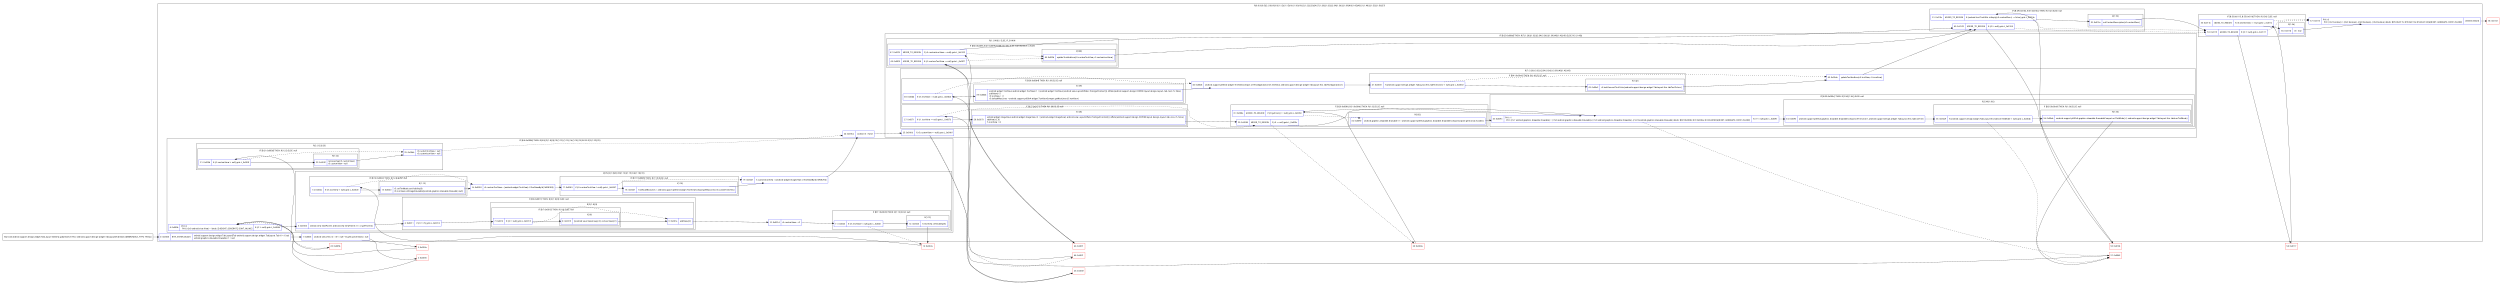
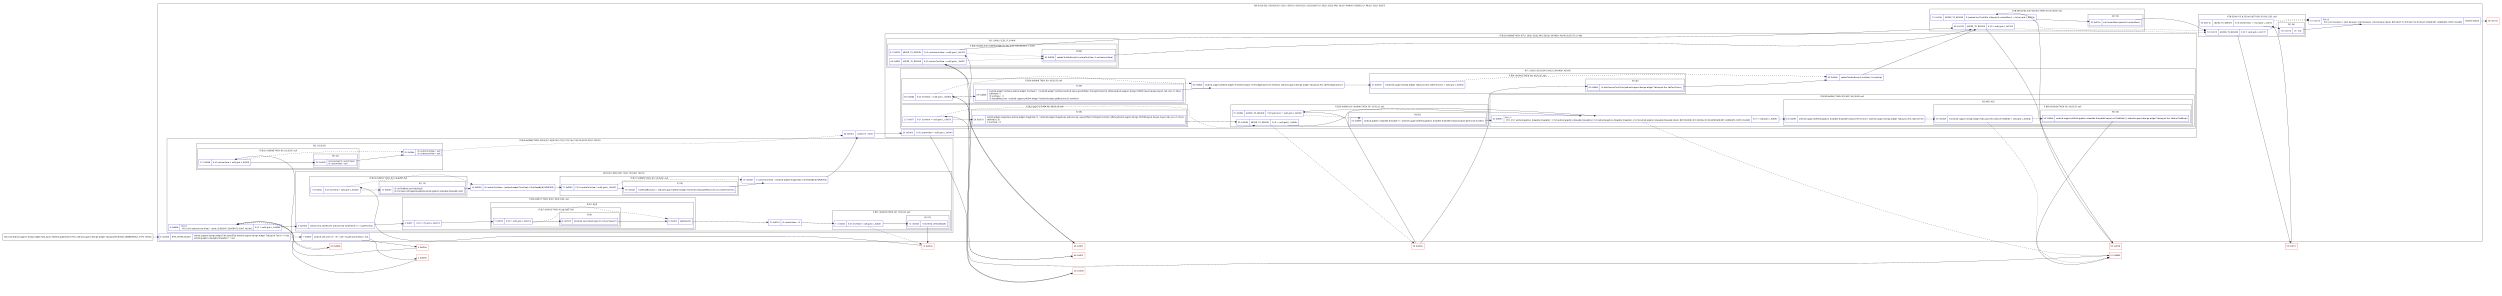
edge "41: 0x00e0" -> "42: 0x00e2": now "30: 0x008a" -> "42: 0x00e2"
edge "25: 0x006d" -> "44: 0x00f3": now "38: 0x00b4" -> "44: 0x00f3"
